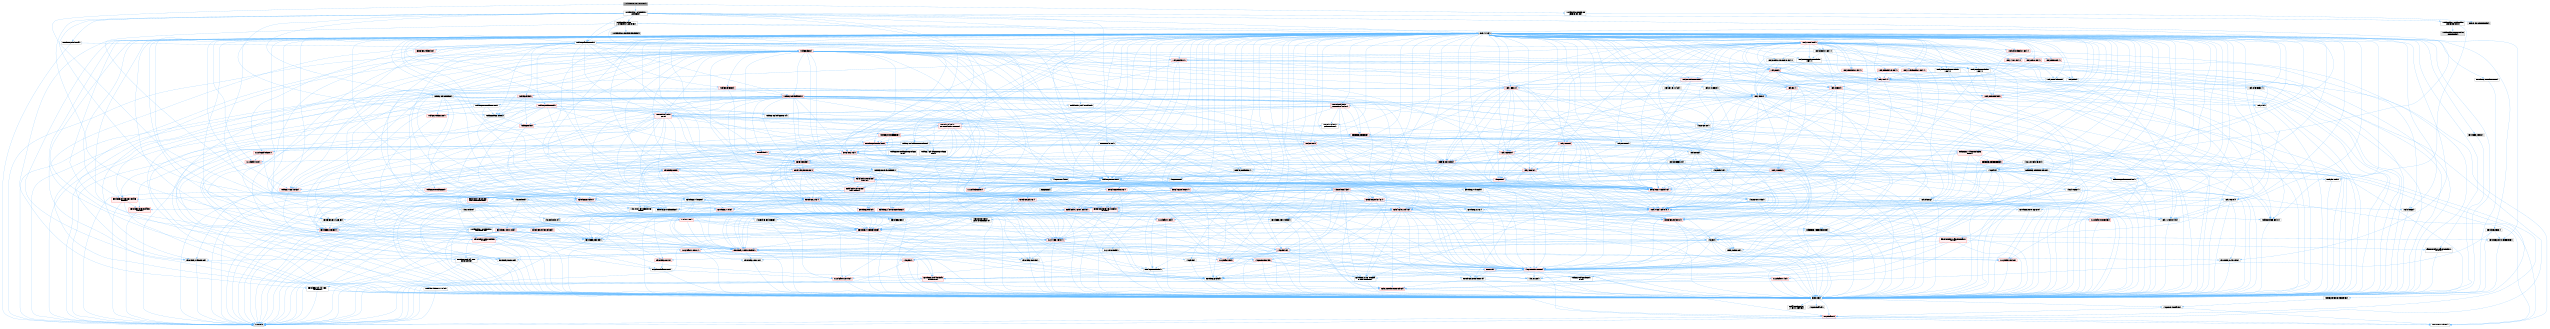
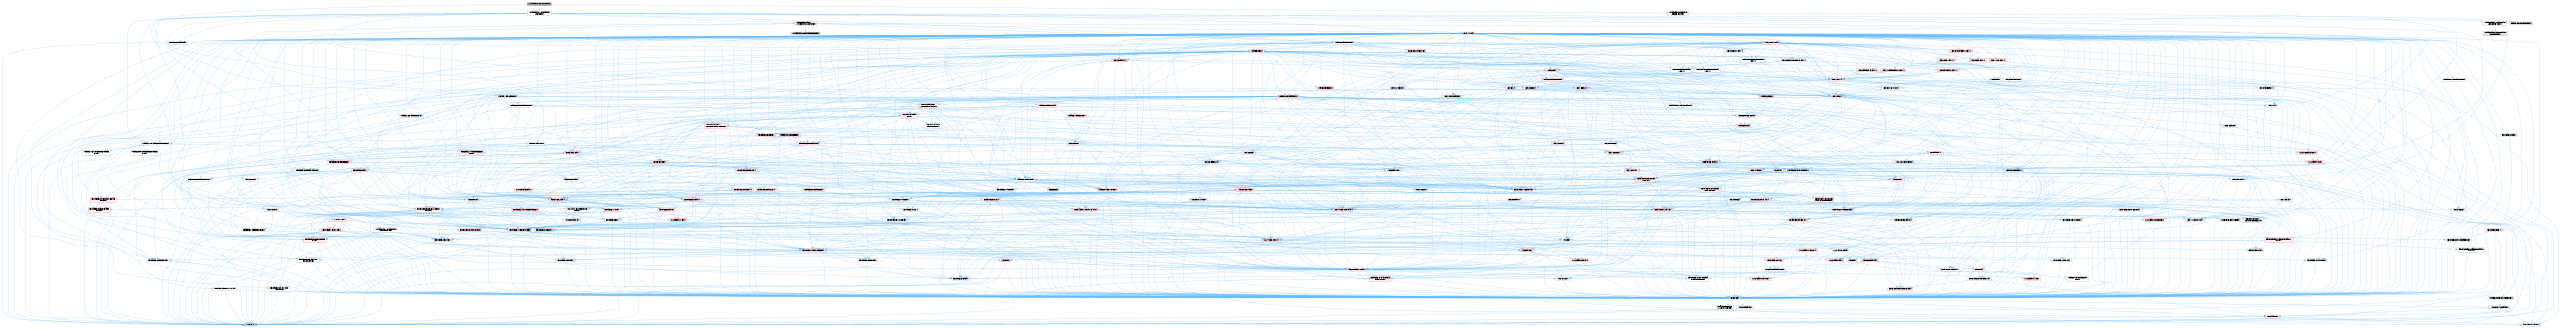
node "Algo/Transform.h": added
